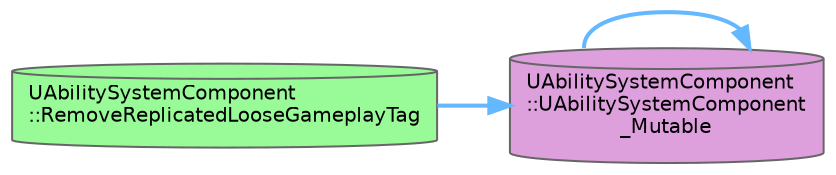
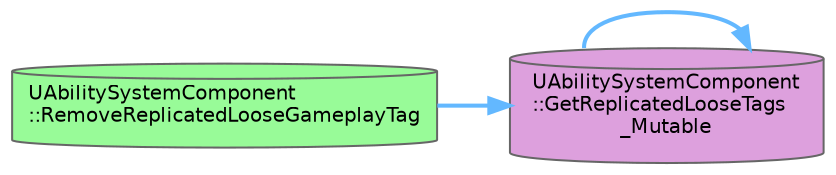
node "UAbilitySystemComponent ::UAbilitySystemComponent _Mutable": label "UAbilitySystemComponent ::UAbilitySystemComponent _Mutable" -> "UAbilitySystemComponent ::GetReplicatedLooseTags _Mutable"
